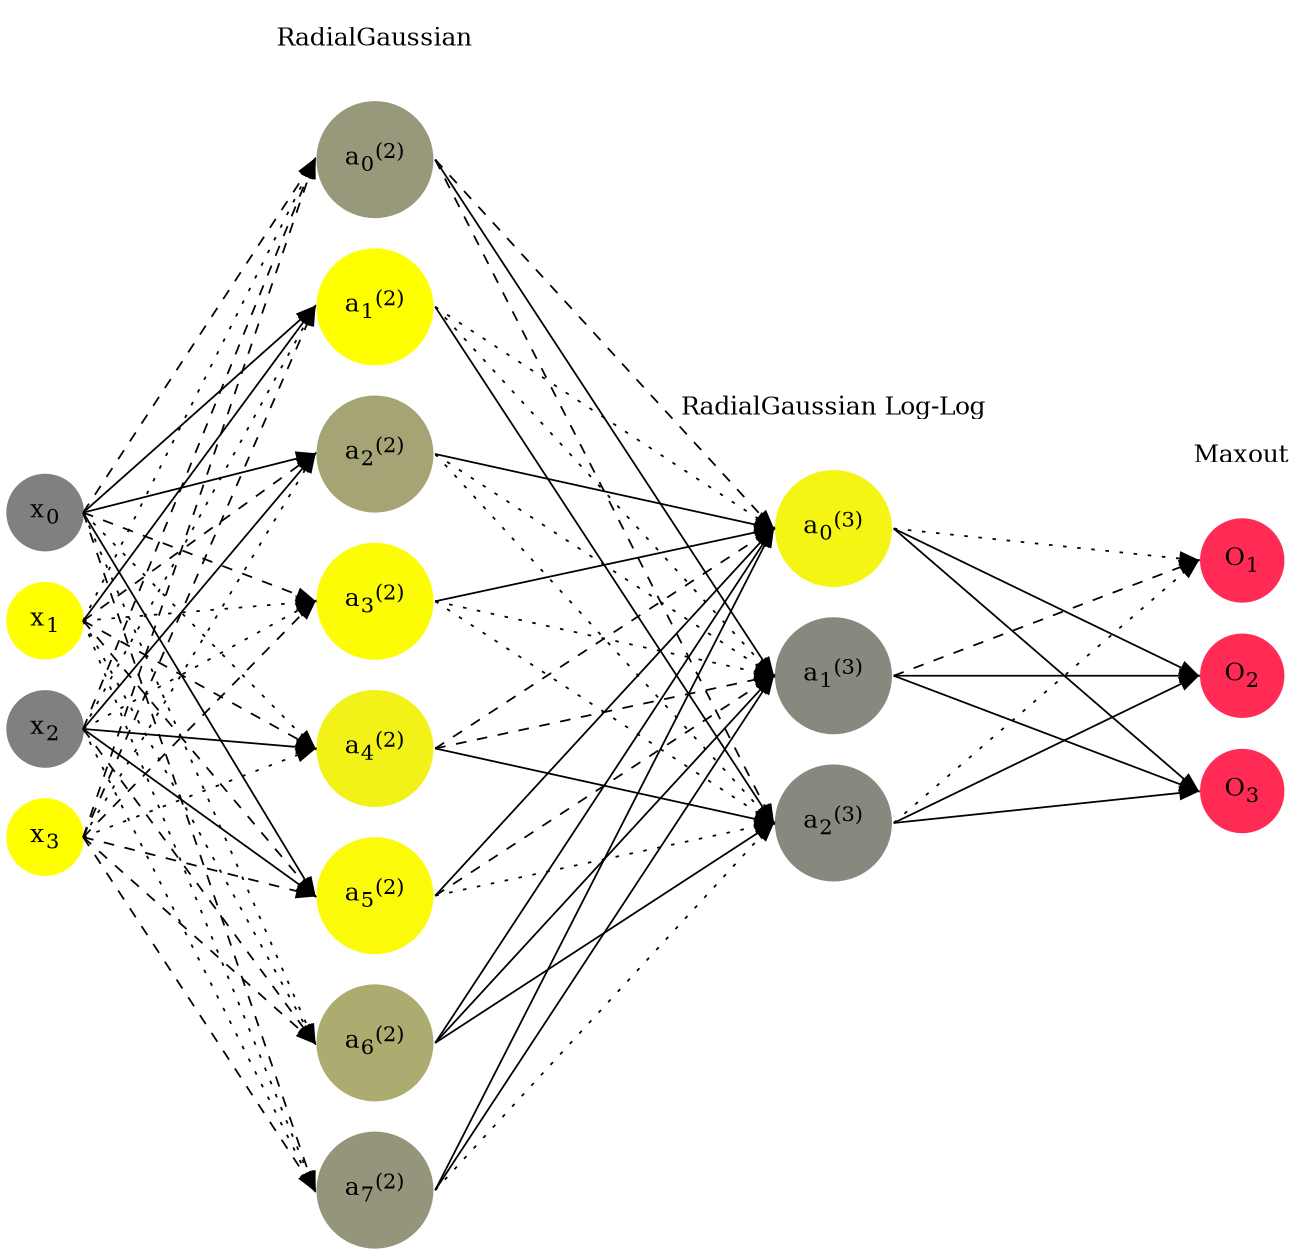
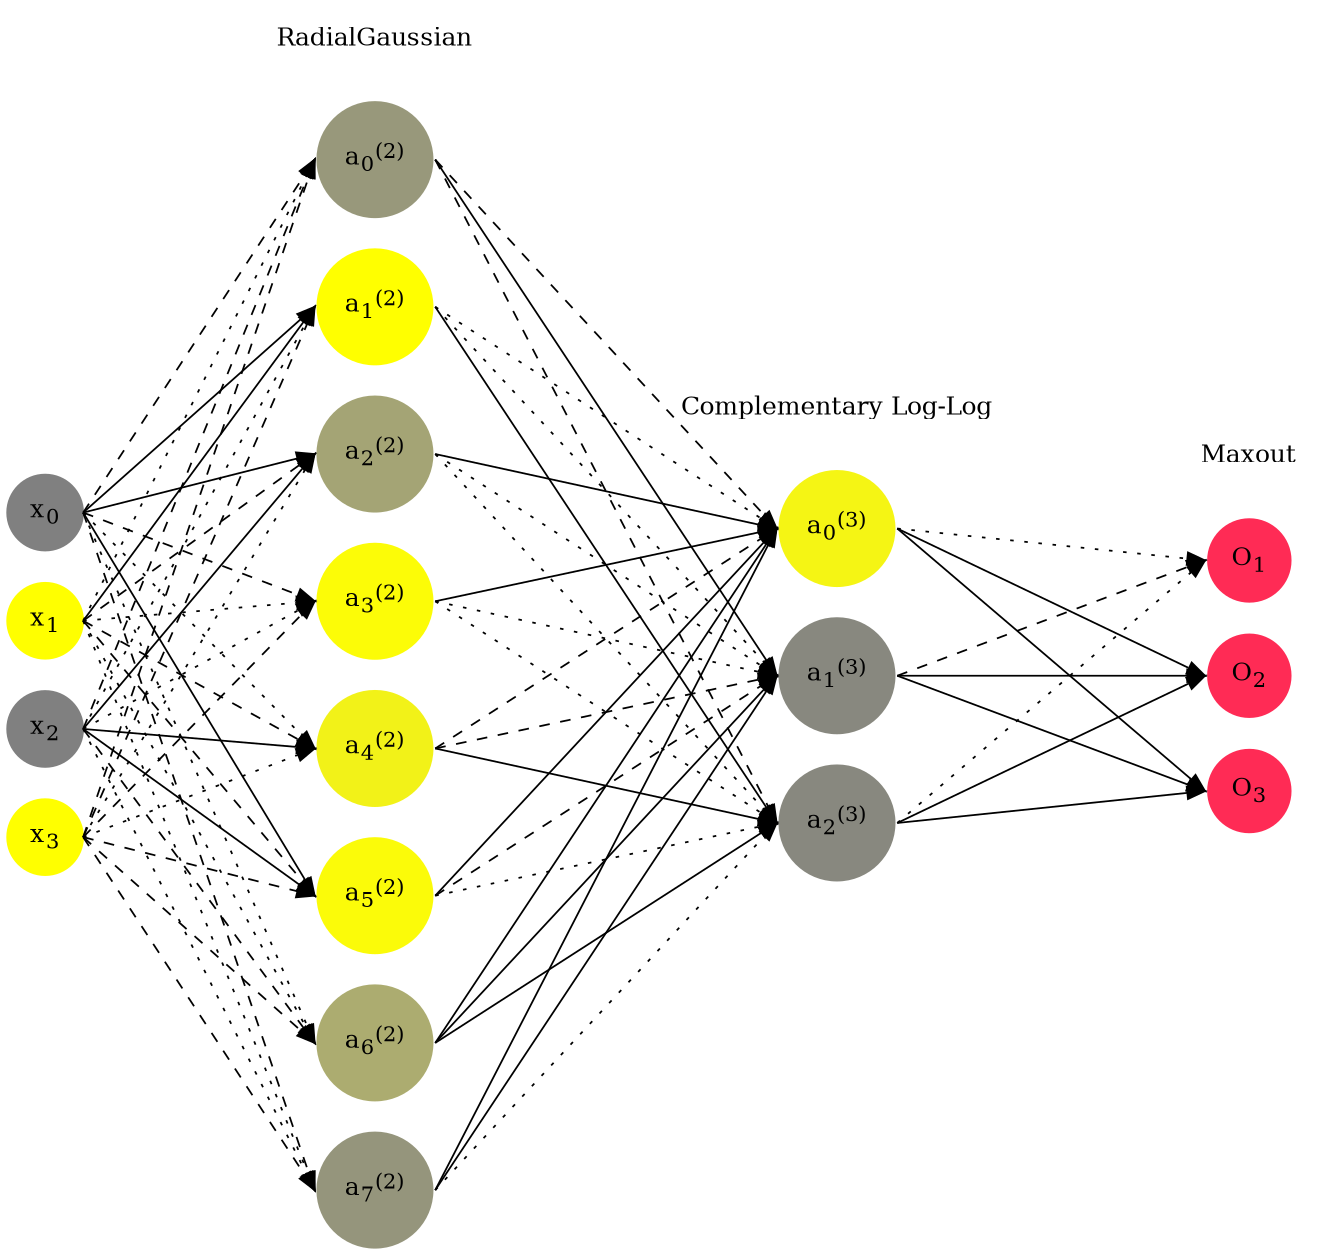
node "RadialGaussian Log-Log": label "RadialGaussian Log-Log" -> "Complementary Log-Log"
